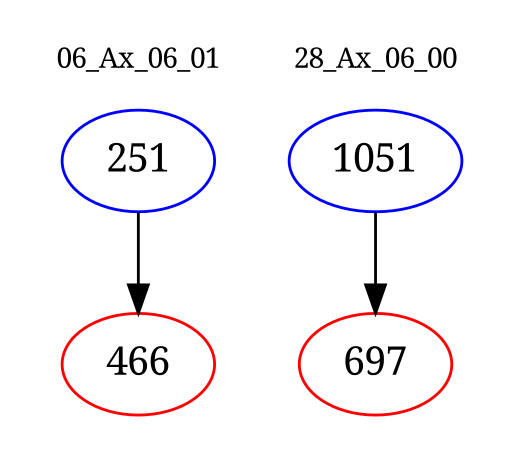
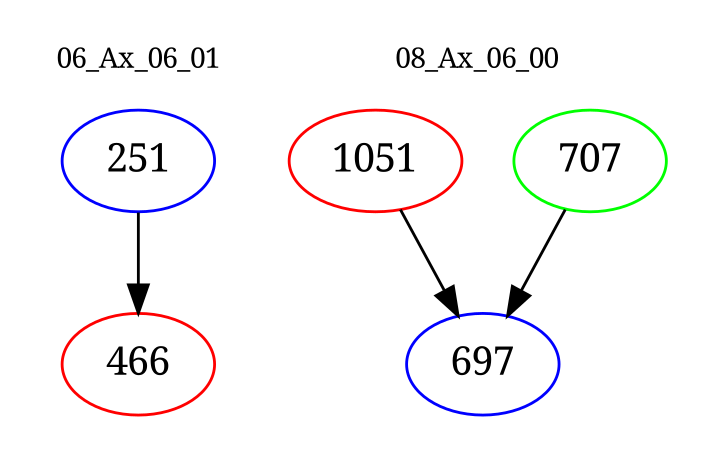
cluster "28_Ax_06_00": label "28_Ax_06_00" -> "08_Ax_06_00"
node "1051": color blue -> red
node "707": added
node "697": color red -> blue
